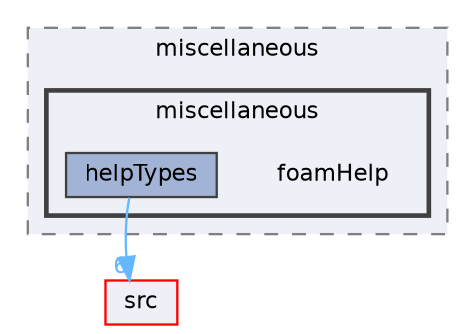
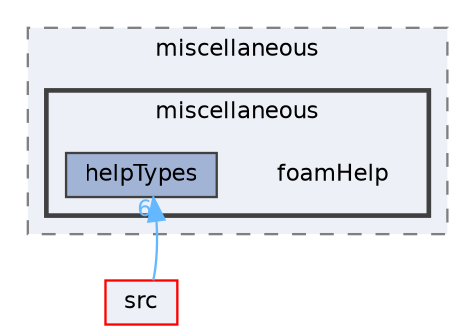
edge "helpTypes" -> "src": reversed
